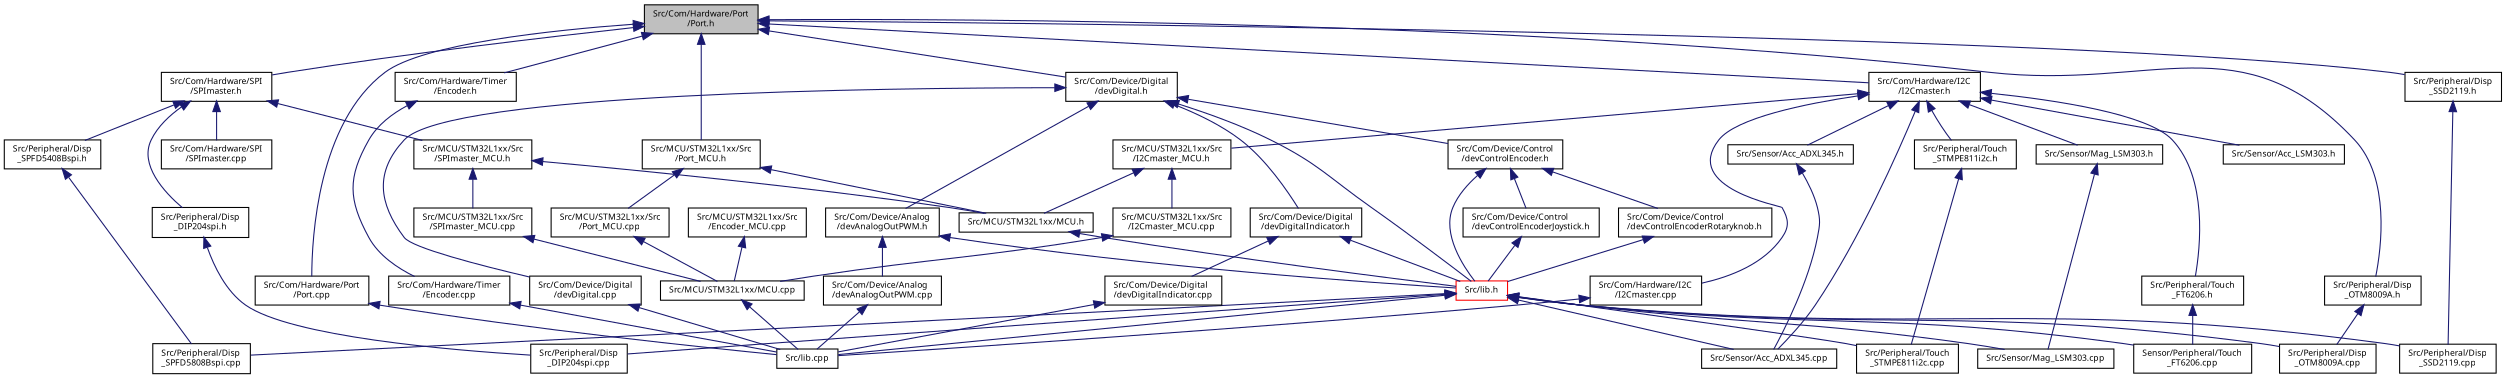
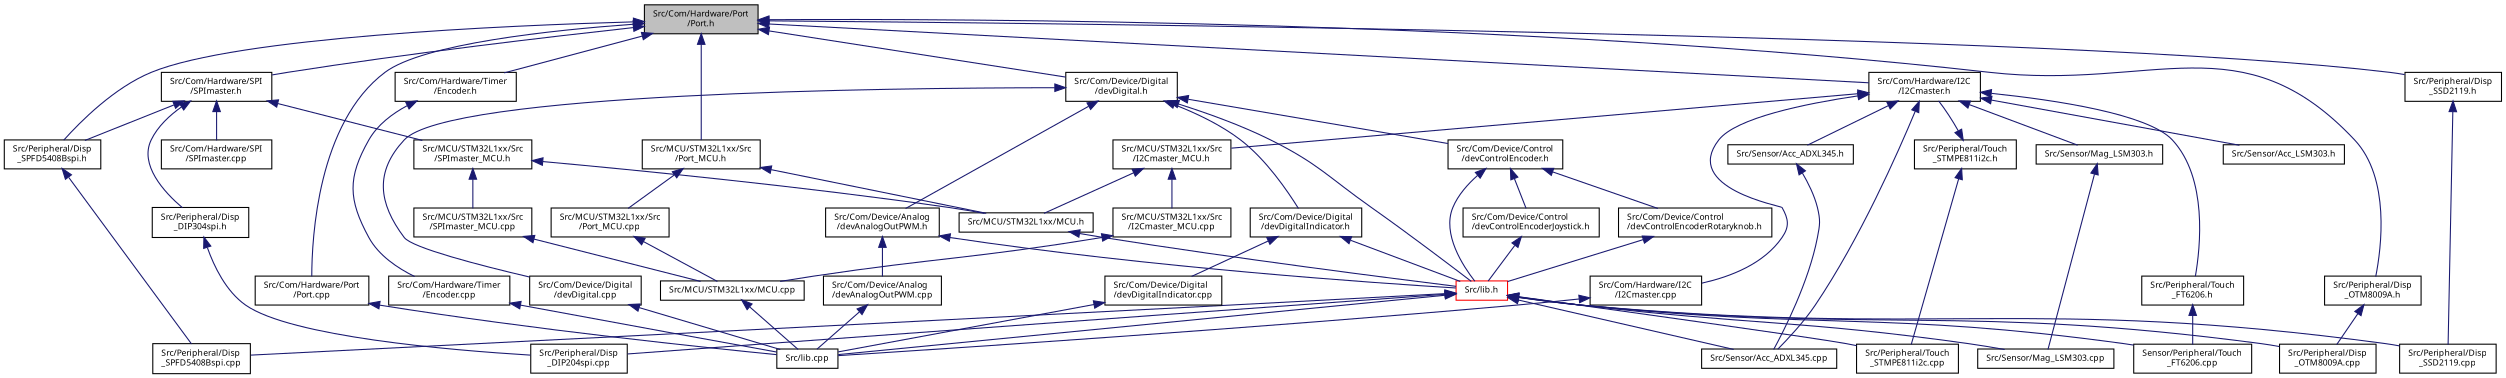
edge "Src/Peripheral/Disp _SPFD5408Bspi.h" -> "Src/Com/Hardware/Port /Port.h": added
edge "Src/Peripheral/Touch _STMPE811i2c.h" -> "Src/Com/Hardware/I2C /I2Cmaster.h": reversed
node "Src/Peripheral/Disp _DIP204spi.h": label "Src/Peripheral/Disp _DIP204spi.h" -> "Src/Peripheral/Disp _DIP304spi.h"
node "Src/MCU/STM32L1xx/Src /Encoder_MCU.cpp": removed
node "Src/Peripheral/Disp _SPFD5808Bspi.cpp": label "Src/Peripheral/Disp _SPFD5808Bspi.cpp" -> "Src/Peripheral/Disp _SPFD5408Bspi.cpp"
